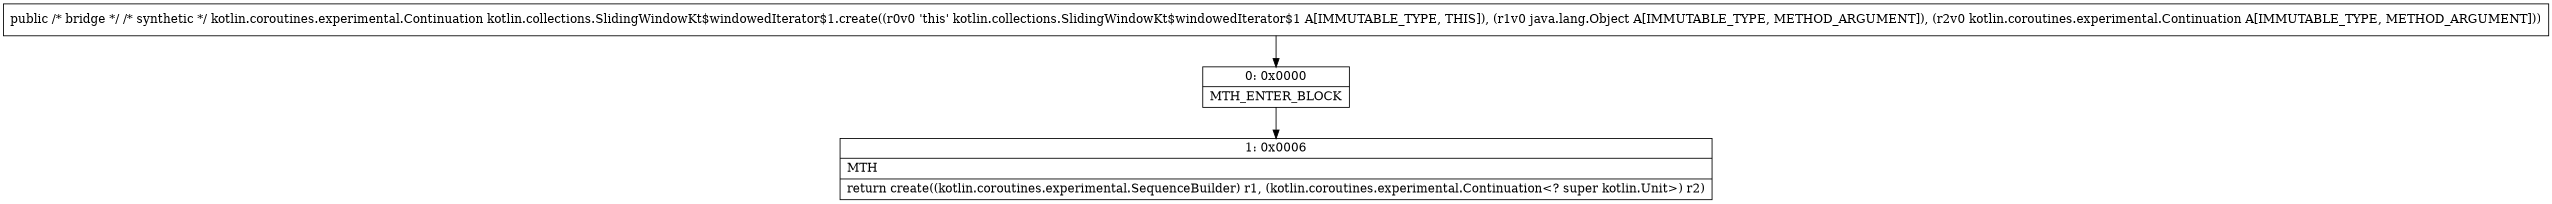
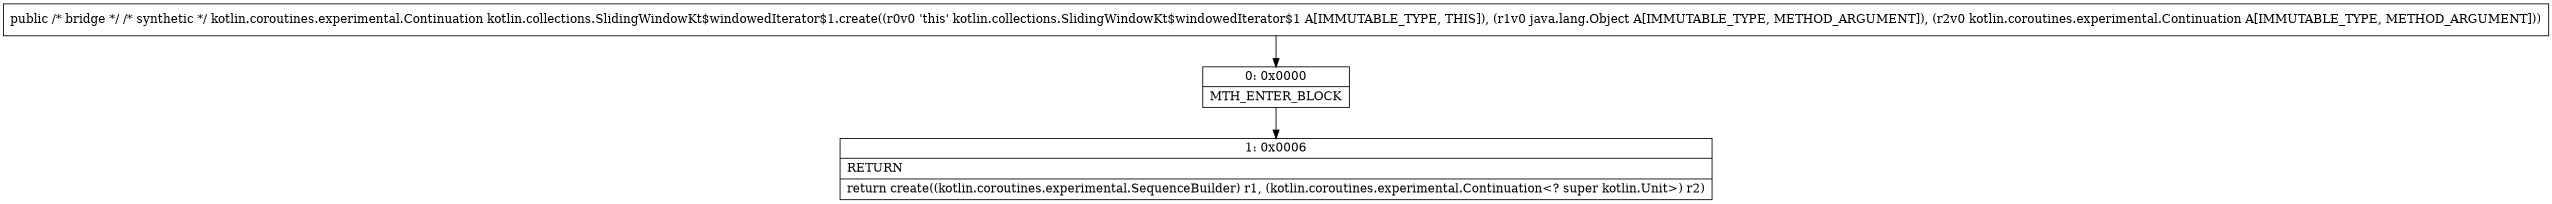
node "1: 0x0006": text "MTH" -> "RETURN"
